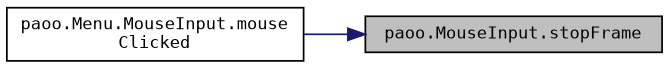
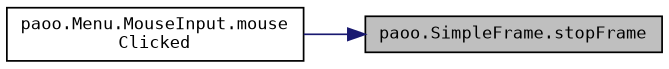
node "paoo.MouseInput.stopFrame": label "paoo.MouseInput.stopFrame" -> "paoo.SimpleFrame.stopFrame"
